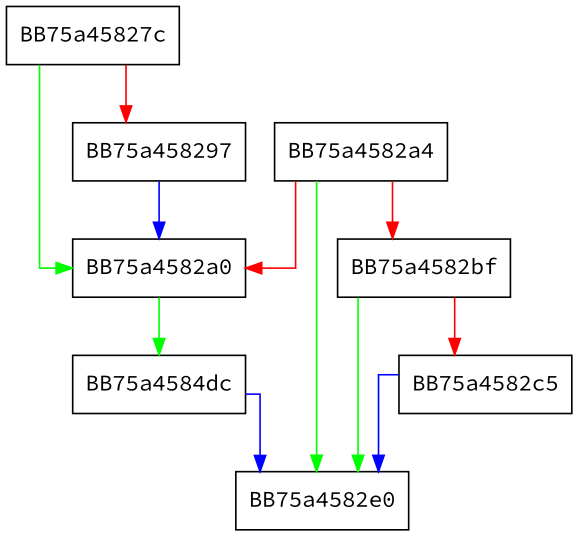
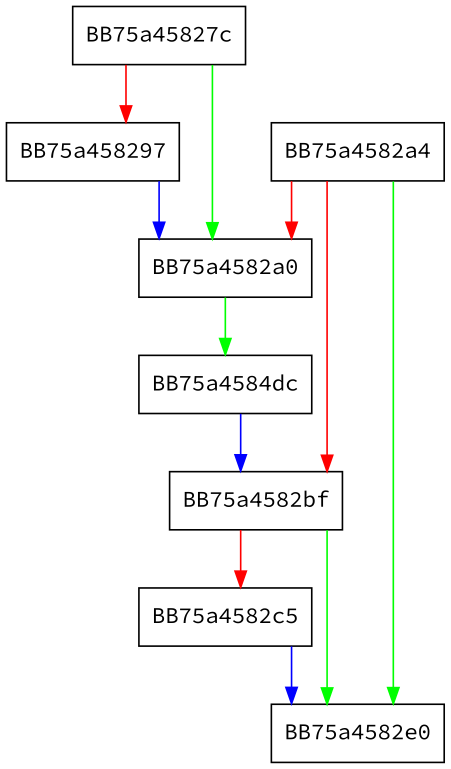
edge "BB75a4584dc" -> "BB75a4582e0": now "BB75a4584dc" -> "BB75a4582bf"
